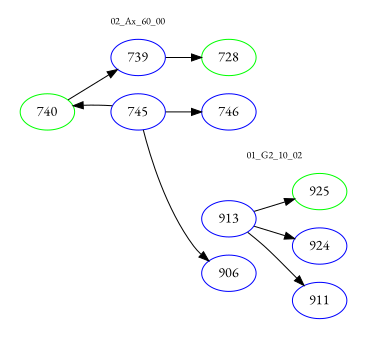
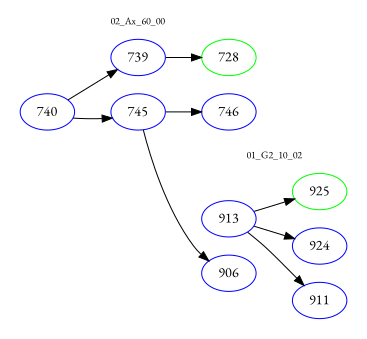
edge "745" -> "740": reversed
node "740": color green -> blue
